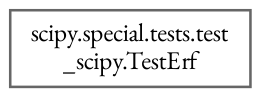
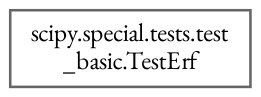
node "scipy.special.tests.test _scipy.TestErf": label "scipy.special.tests.test _scipy.TestErf" -> "scipy.special.tests.test _basic.TestErf"
